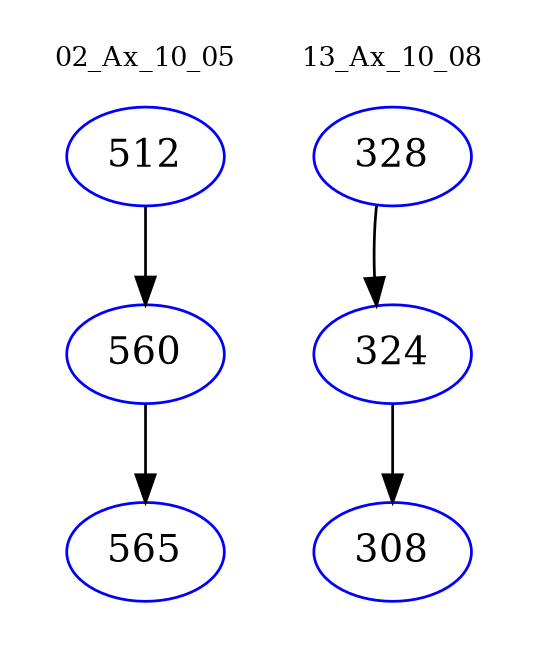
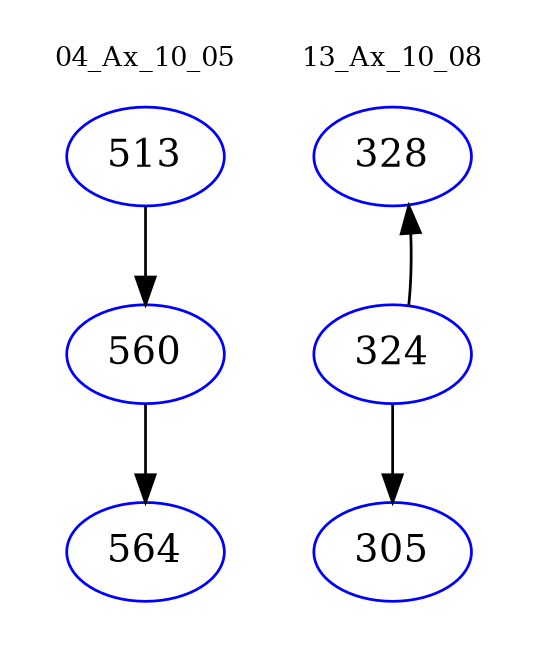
cluster "02_Ax_10_05": label "02_Ax_10_05" -> "04_Ax_10_05"
node "512": label "512" -> "513"
edge "328" -> "324": reversed
node "565": label "565" -> "564"
node "308": label "308" -> "305"
